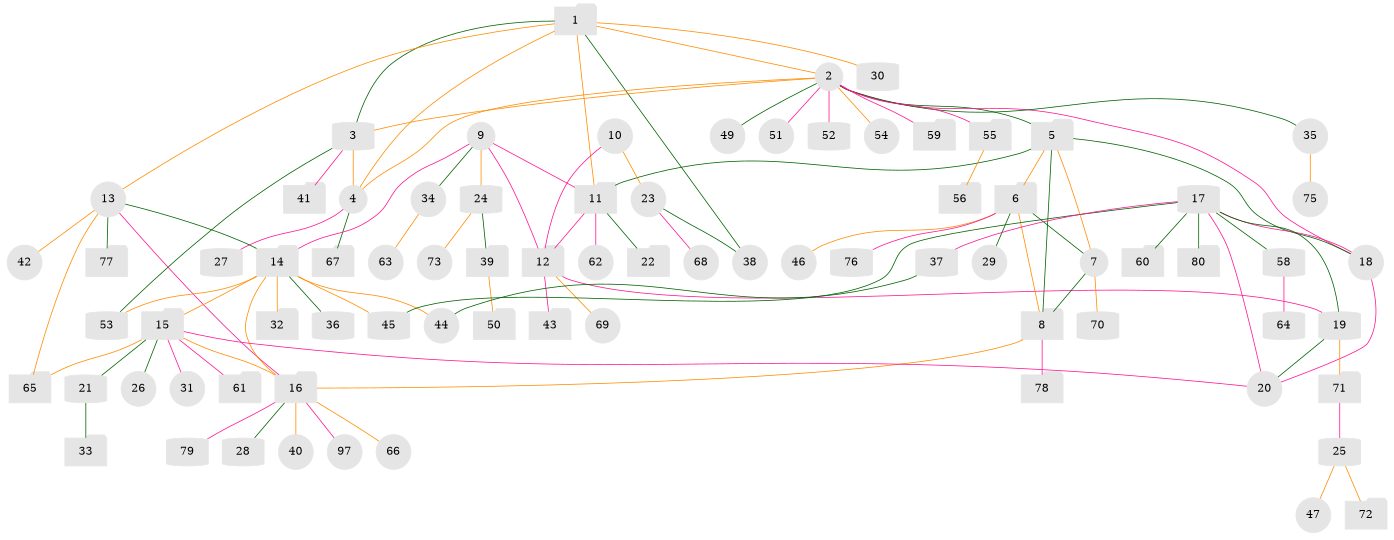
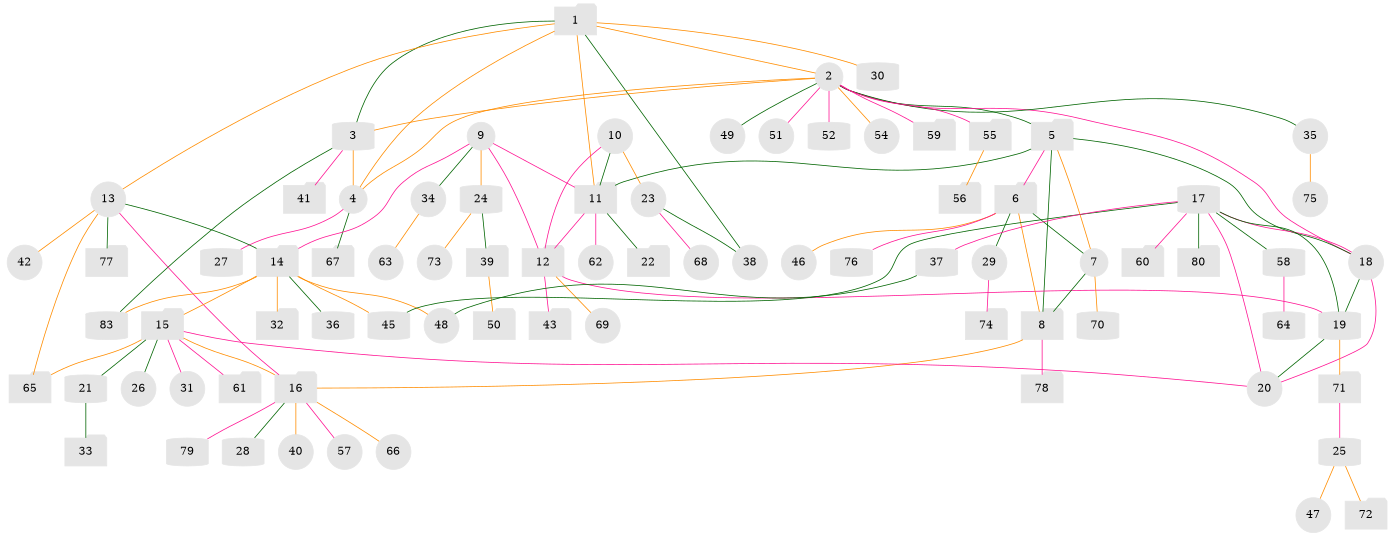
edge "5" -- "6": color darkorange -> deeppink
edge "10" -- "11": added
edge "17" -- "60": color darkgreen -> deeppink
edge "18" -- "19": added
node "53": label "53" -> "83"
node "44": label "44" -> "48"
node "74": added
edge "14" -- "16": removed
node "97": label "97" -> "57"
